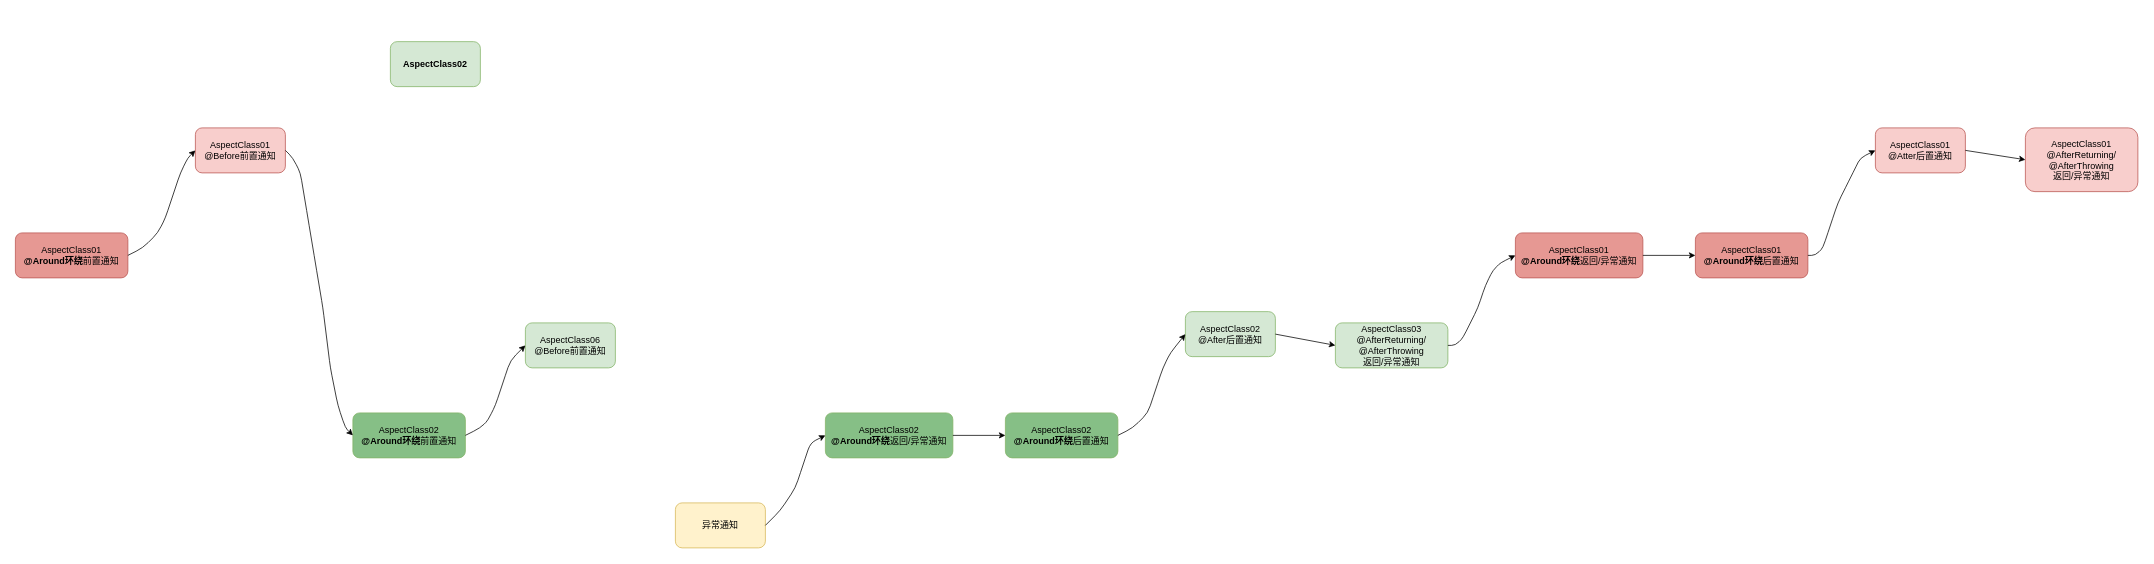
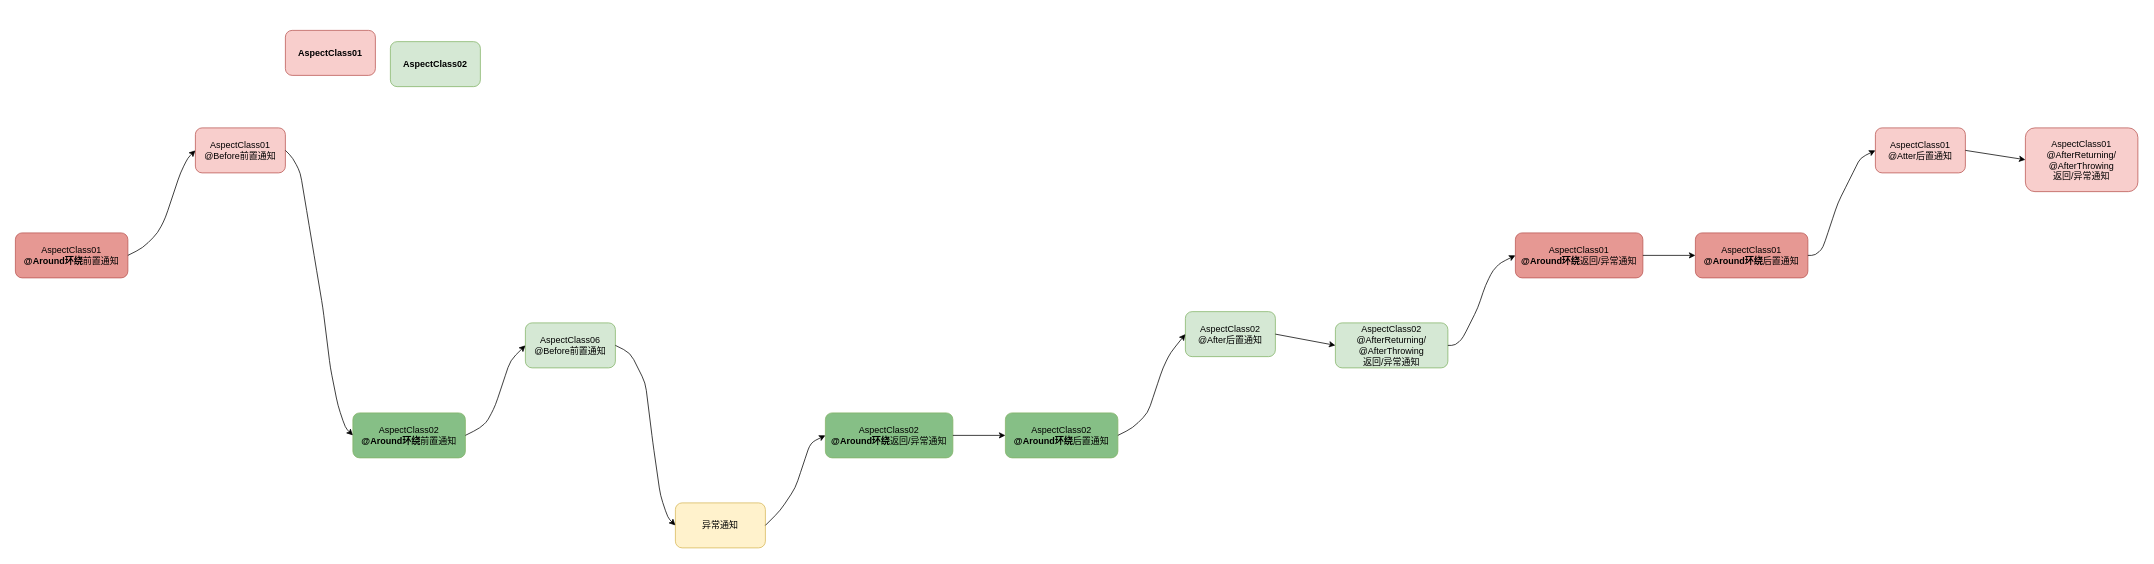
node "AspectClass01": added
node "AspectClass03 @AfterReturning/ @AfterThrowing 返回/异常通知": label "AspectClass03 @AfterReturning/ @AfterThrowing 返回/异常通知" -> "AspectClass02 @AfterReturning/ @AfterThrowing 返回/异常通知"
edge "AspectClass06 @Before前置通知" -> "异常通知": added
